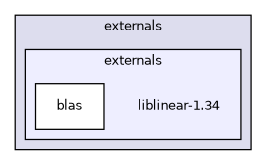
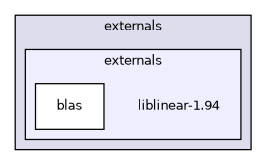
node "liblinear-1.34": label "liblinear-1.34" -> "liblinear-1.94"
